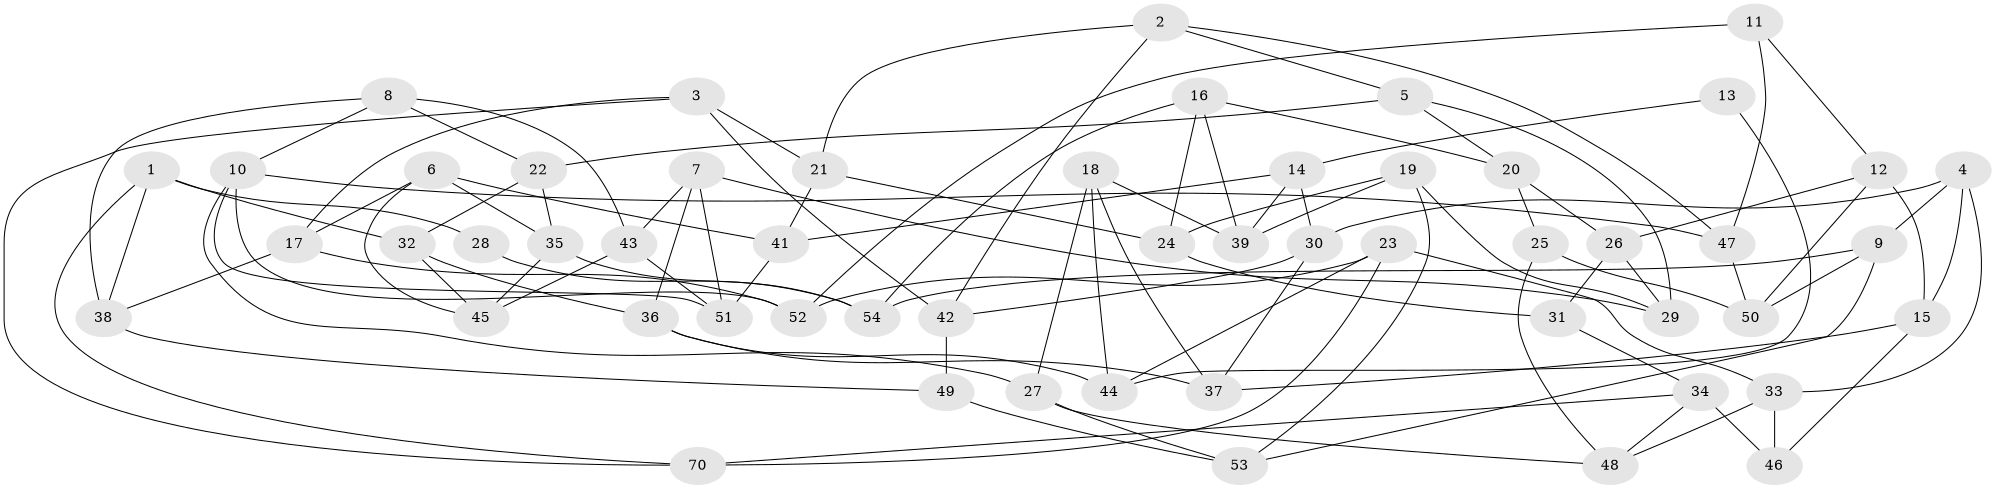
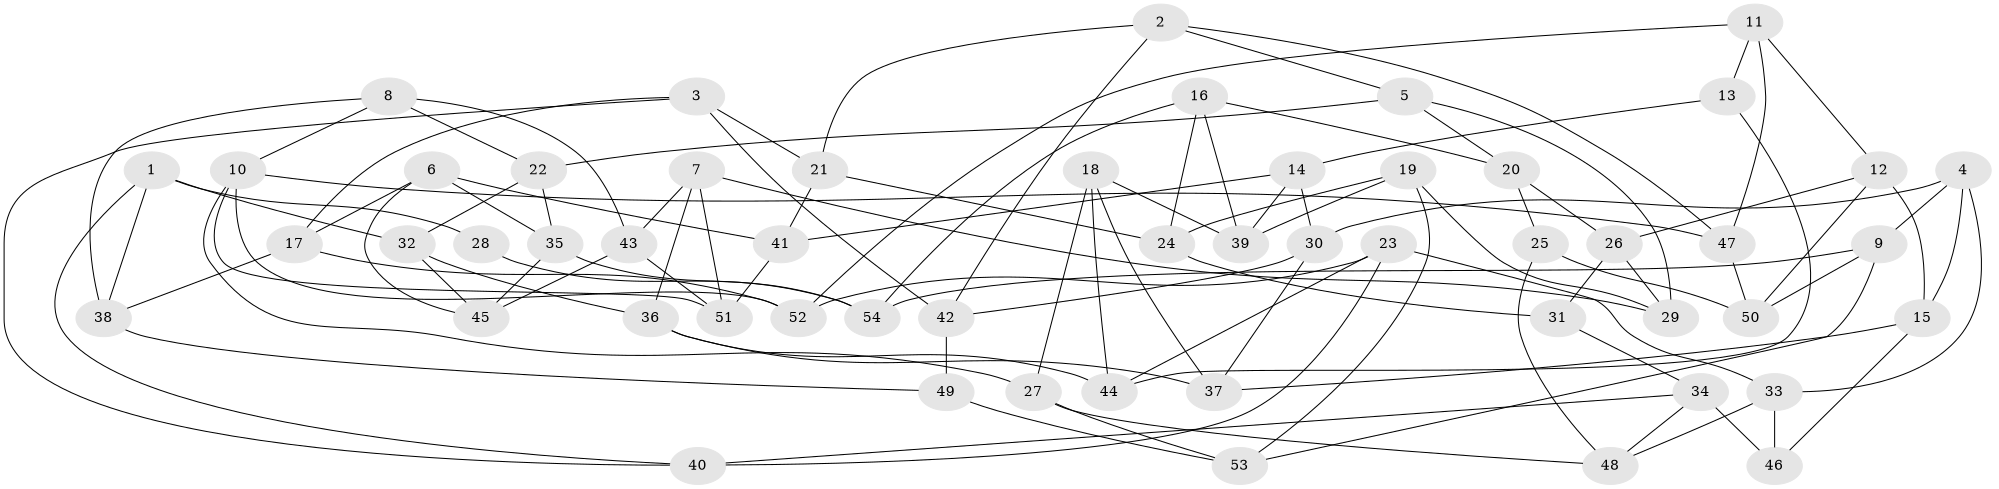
edge "11" -- "13": added
node "70": label "70" -> "40"
